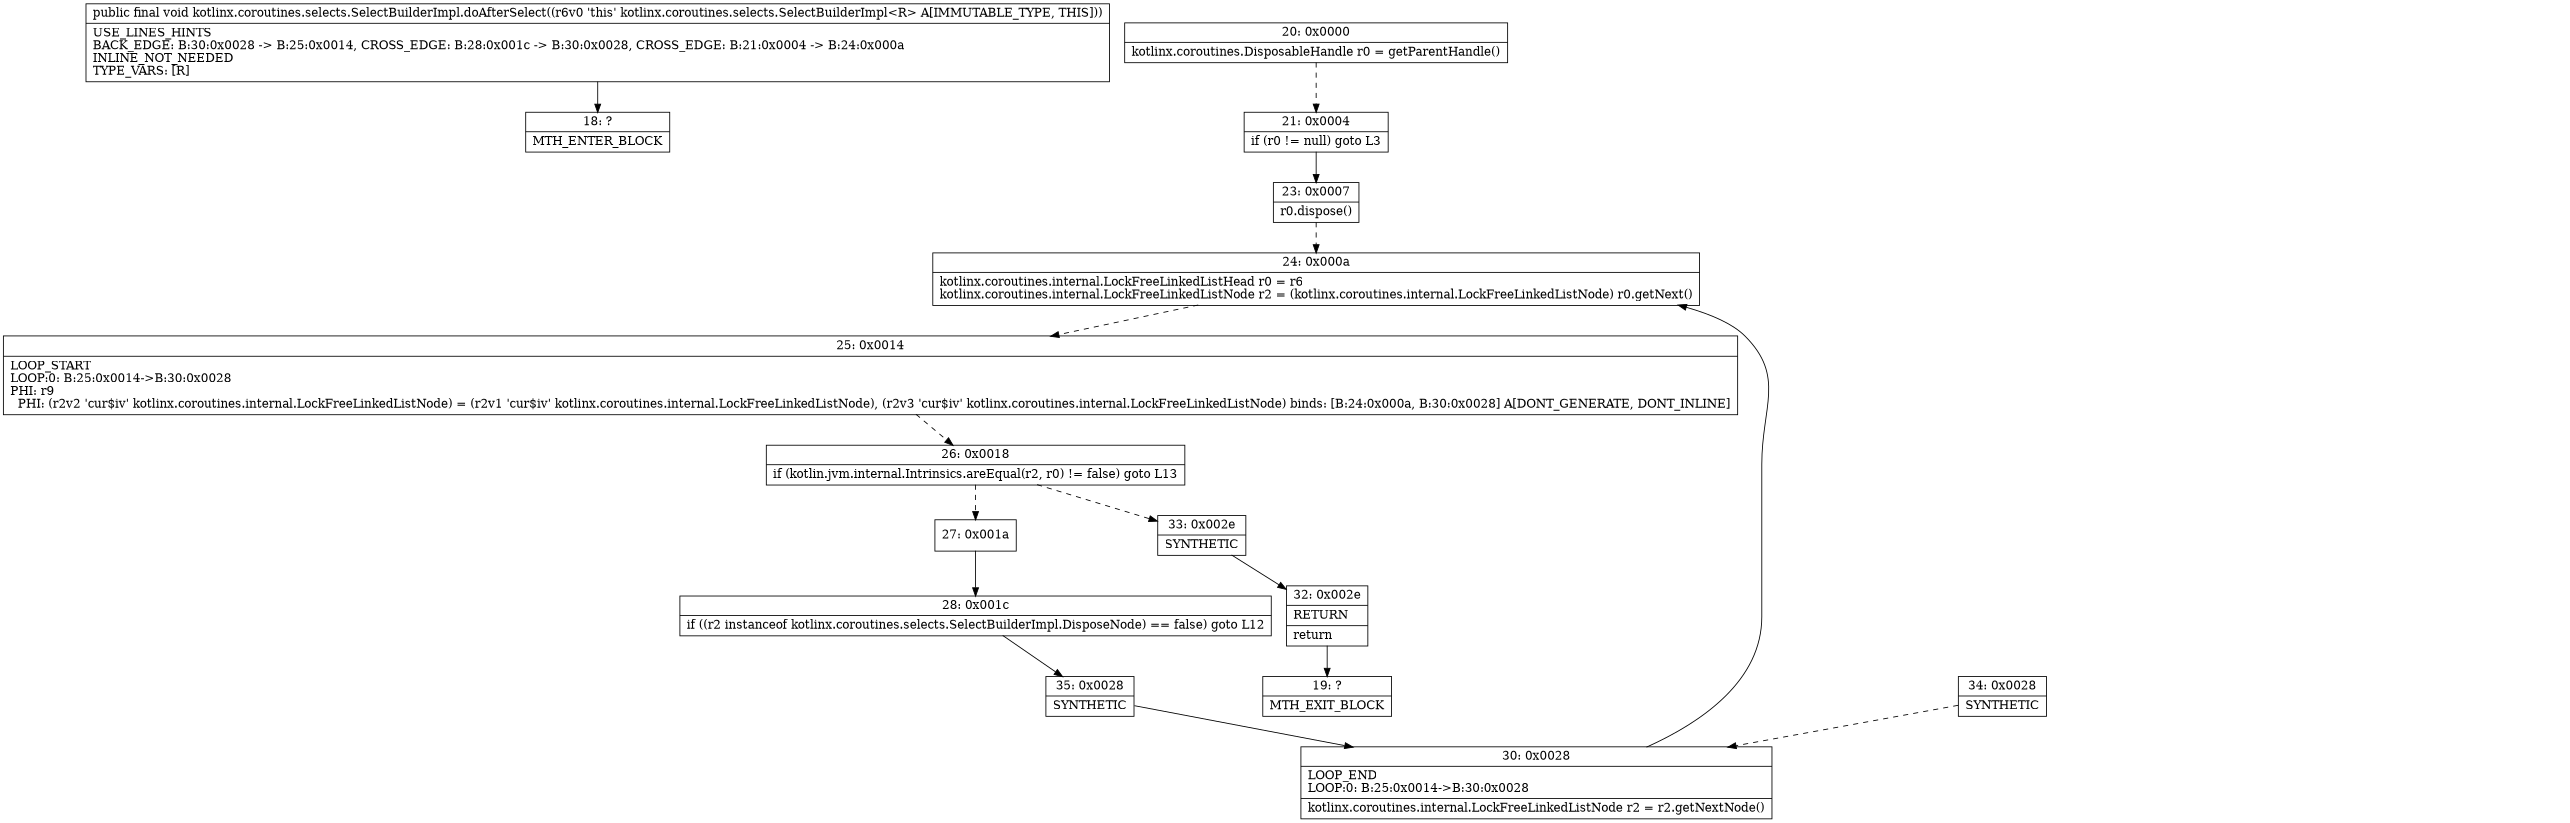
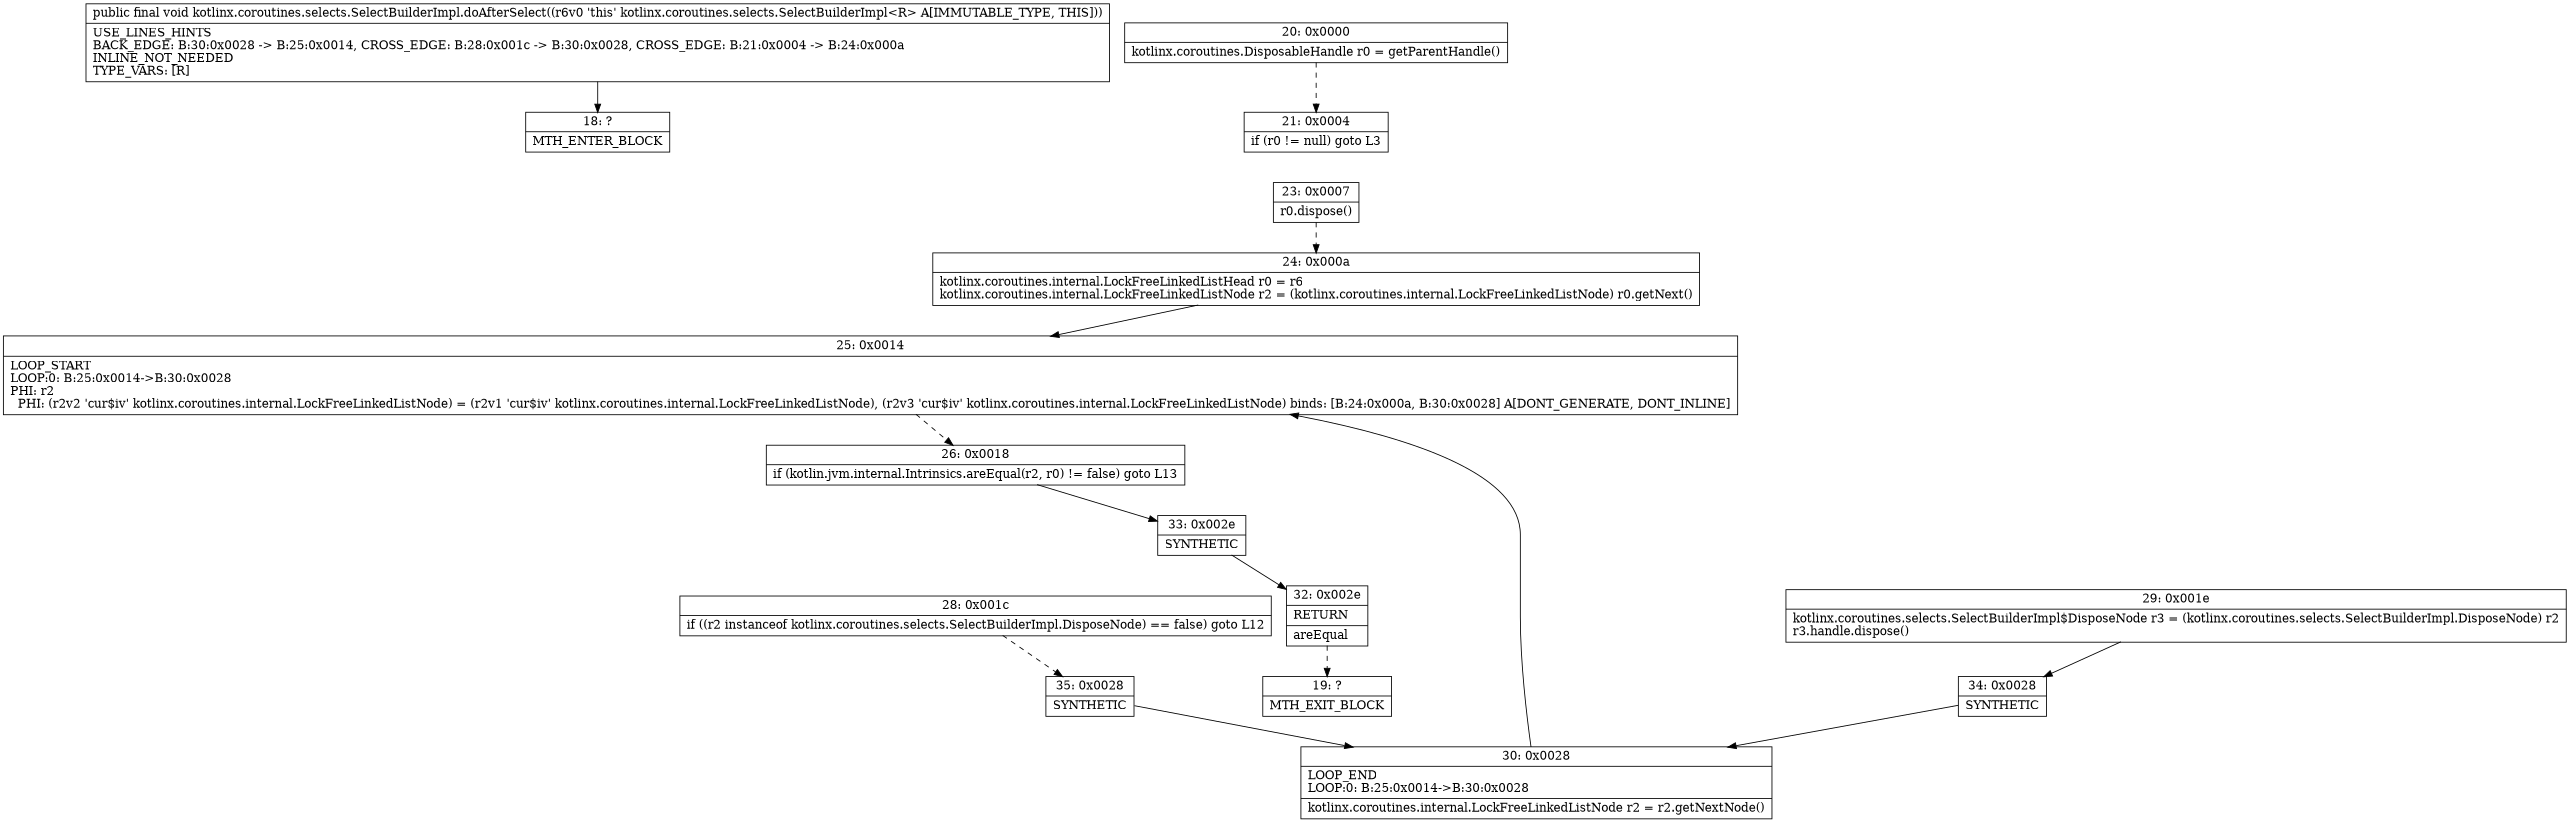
edge "21: 0x0004" -> "23: 0x0007": removed
edge "24: 0x000a" -> "25: 0x0014": style dashed -> solid
node "25: 0x0014": text "PHI: r9" -> "PHI: r2"
edge "26: 0x0018" -> "33: 0x002e": style dashed -> solid
edge "30: 0x0028" -> "24: 0x000a": now "30: 0x0028" -> "25: 0x0014"
node "27: 0x001a": removed
node "29: 0x001e": added
node "32: 0x002e": text "return" -> "areEqual"
edge "28: 0x001c" -> "35: 0x0028": style solid -> dashed
edge "32: 0x002e" -> "19: ?": style solid -> dashed
edge "34: 0x0028" -> "30: 0x0028": style dashed -> solid
